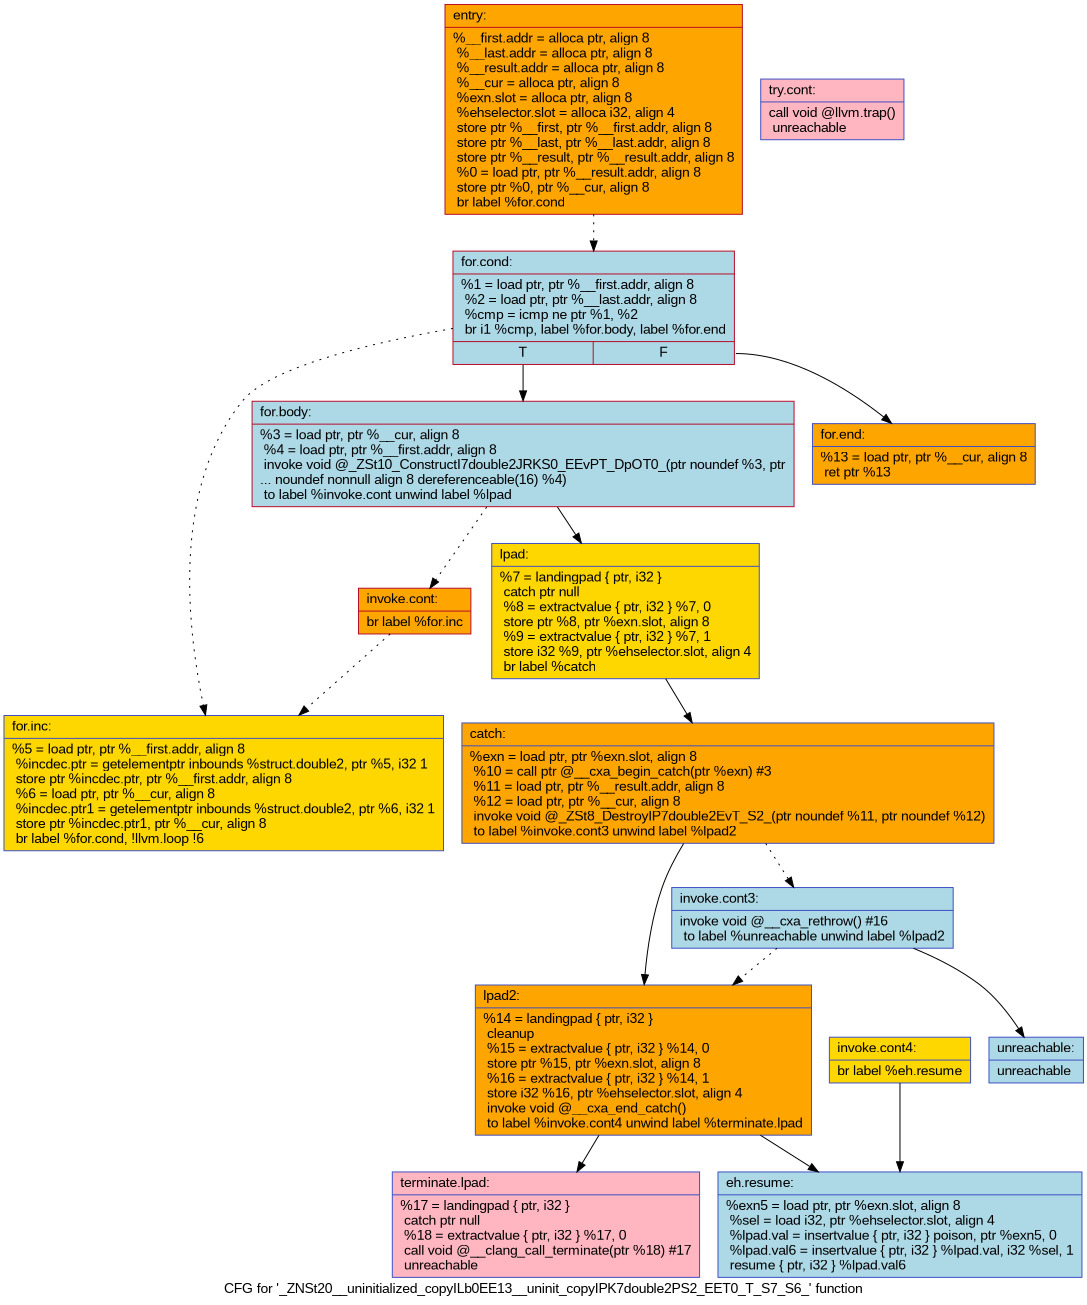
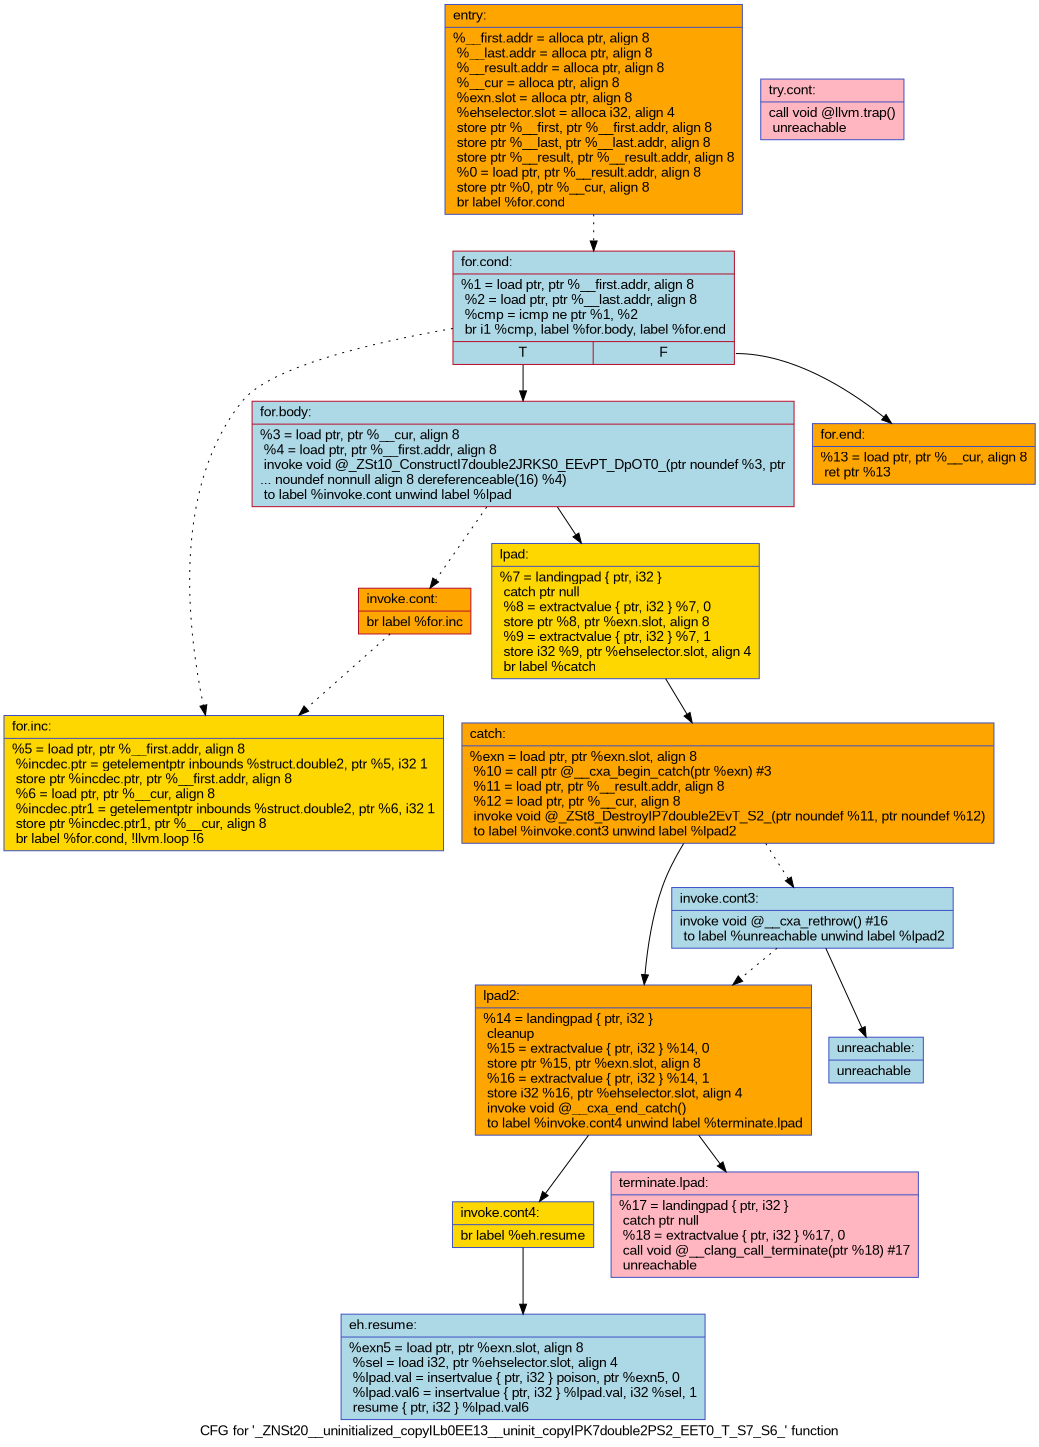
node "entry:": color #b70d28ff -> #3d50c3ff
edge "lpad2:" -> "eh.resume:": now "lpad2:" -> "invoke.cont4:"
